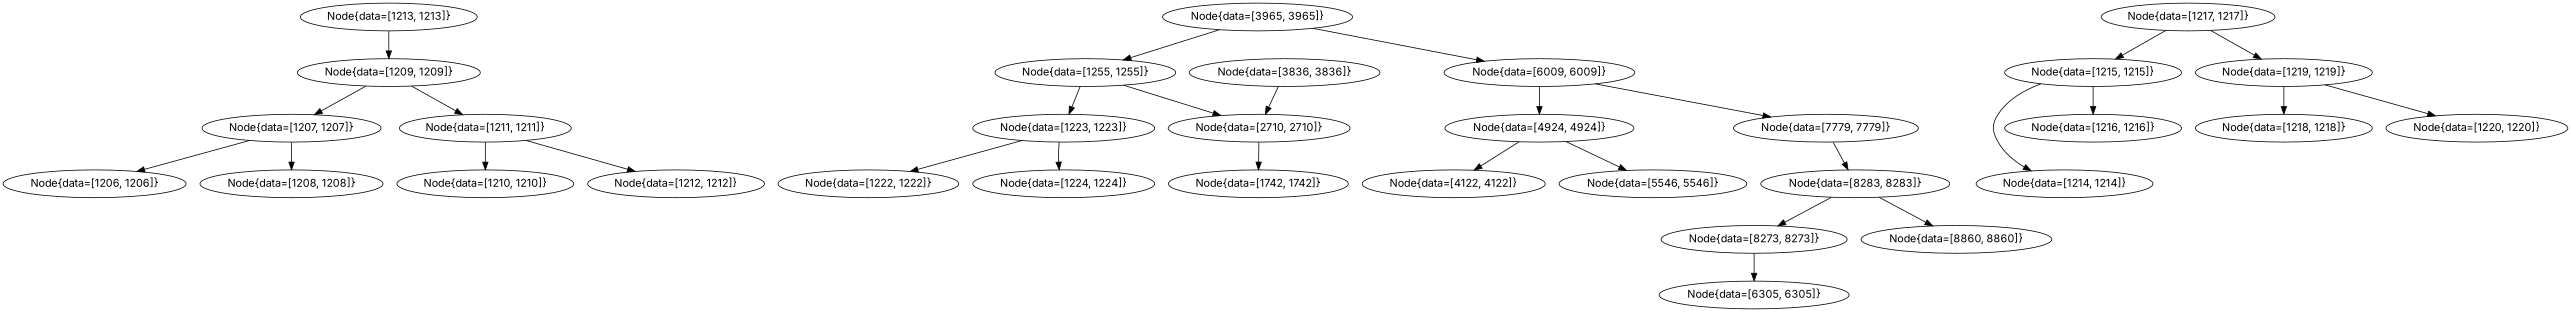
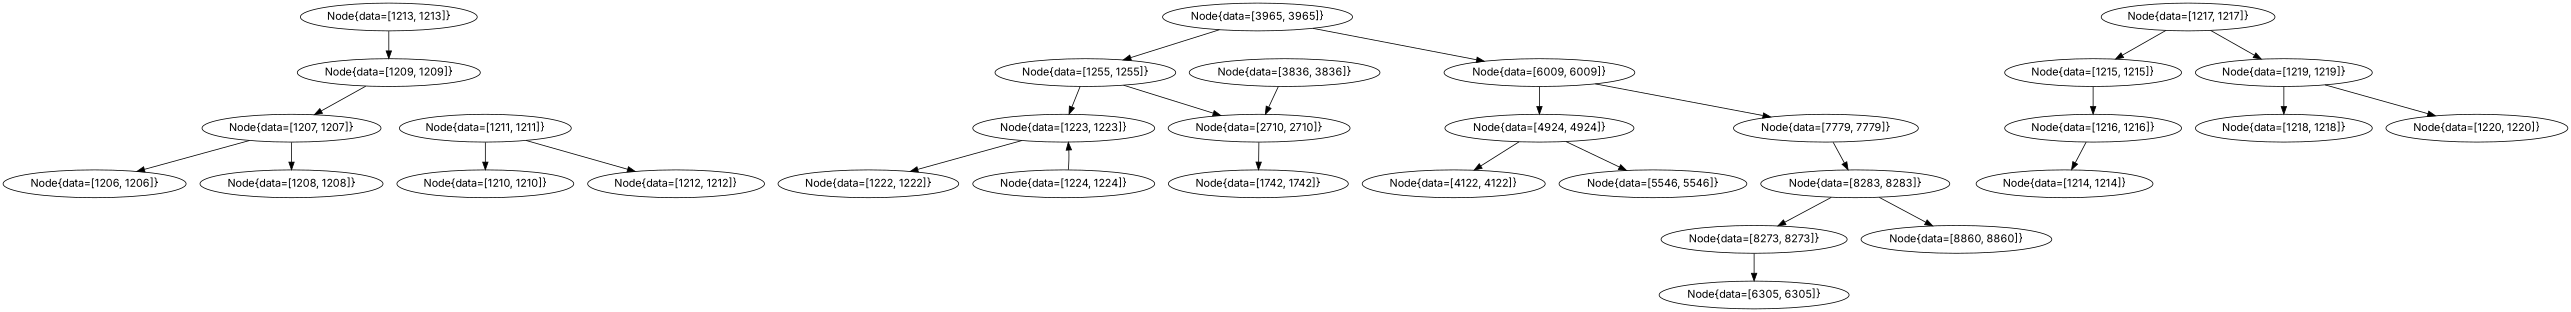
edge "Node{data=[1209, 1209]}" -> "Node{data=[1211, 1211]}": removed
edge "Node{data=[1215, 1215]}" -> "Node{data=[1214, 1214]}": now "Node{data=[1216, 1216]}" -> "Node{data=[1214, 1214]}"
edge "Node{data=[1223, 1223]}" -> "Node{data=[1224, 1224]}": reversed
